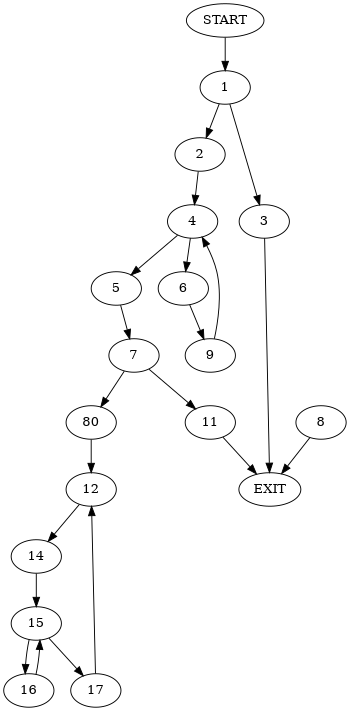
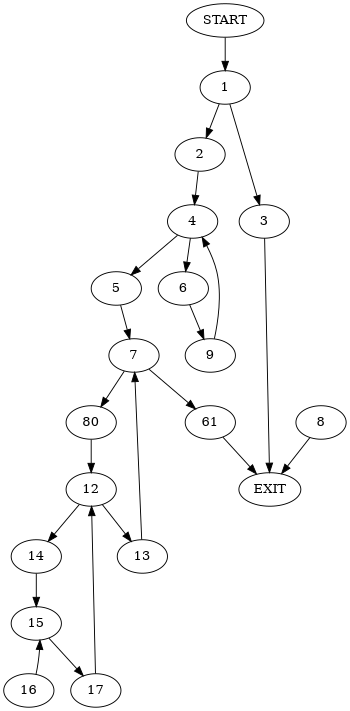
node "11": label "11" -> "61"
node "13": added
edge "15" -> "16": removed
